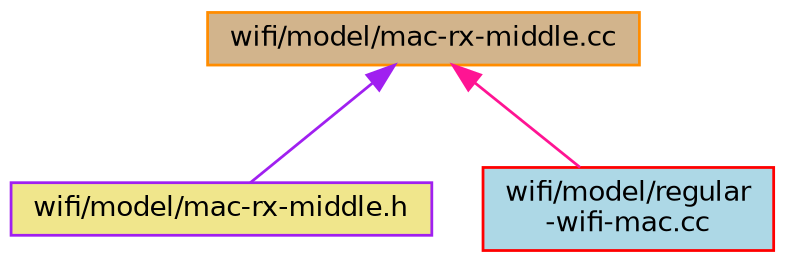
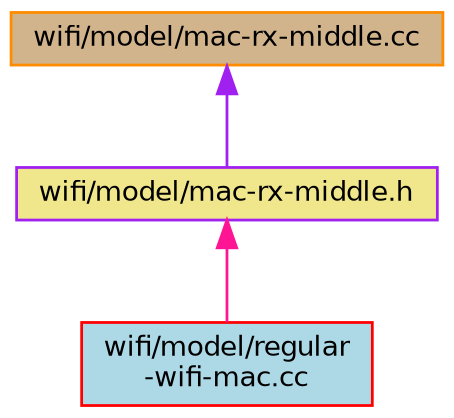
edge "wifi/model/regular -wifi-mac.cc" -> "wifi/model/mac-rx-middle.cc": now "wifi/model/regular -wifi-mac.cc" -> "wifi/model/mac-rx-middle.h"
